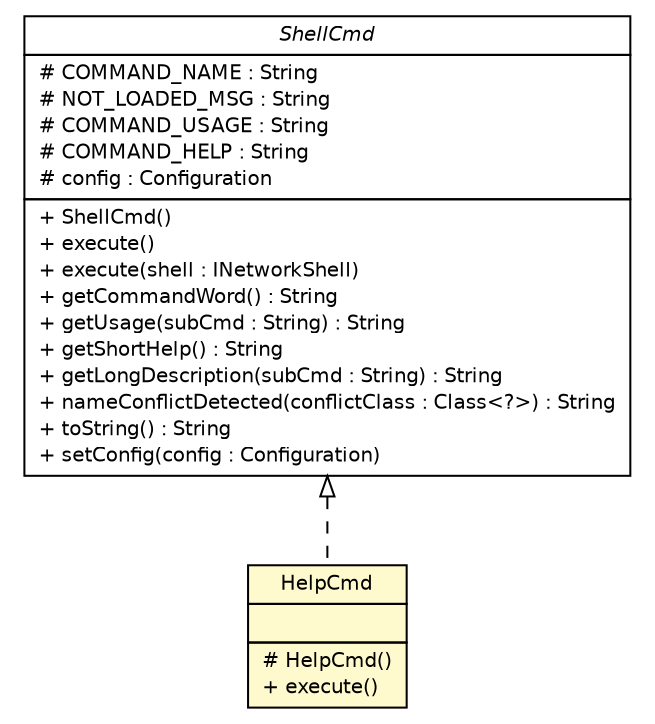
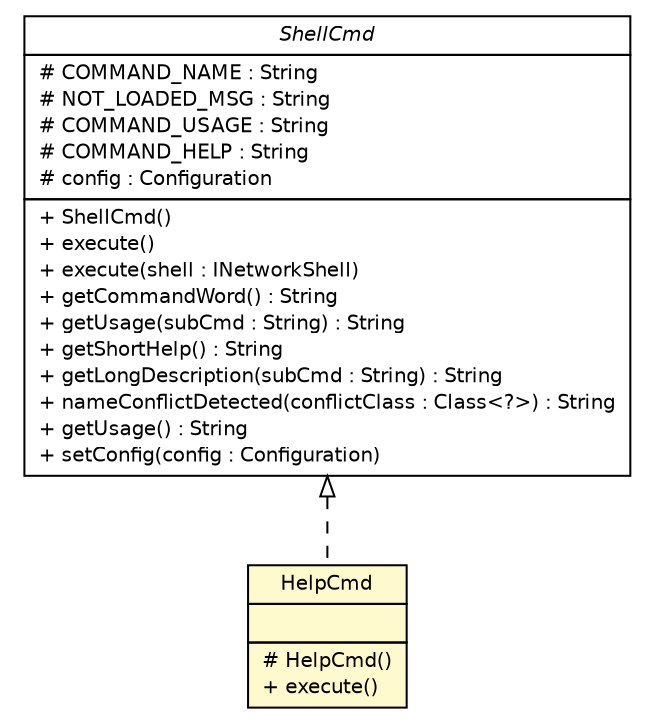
node "ShellCmd": text "+ toString() : String" -> "+ getUsage() : String"
